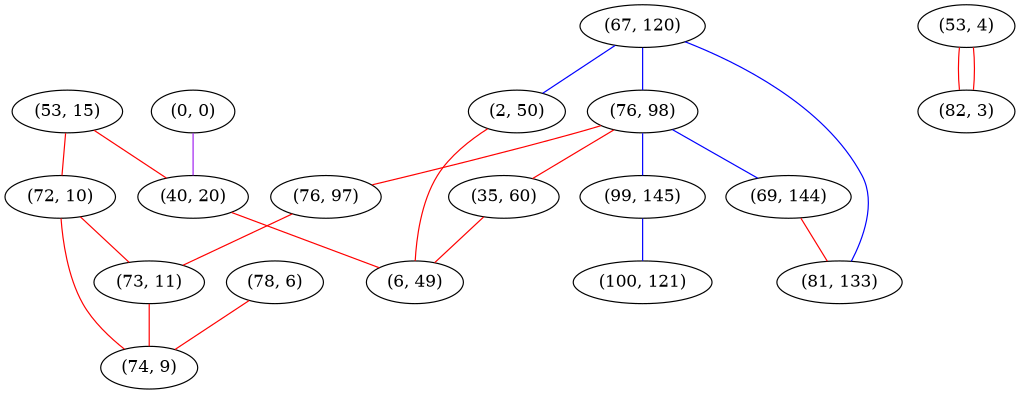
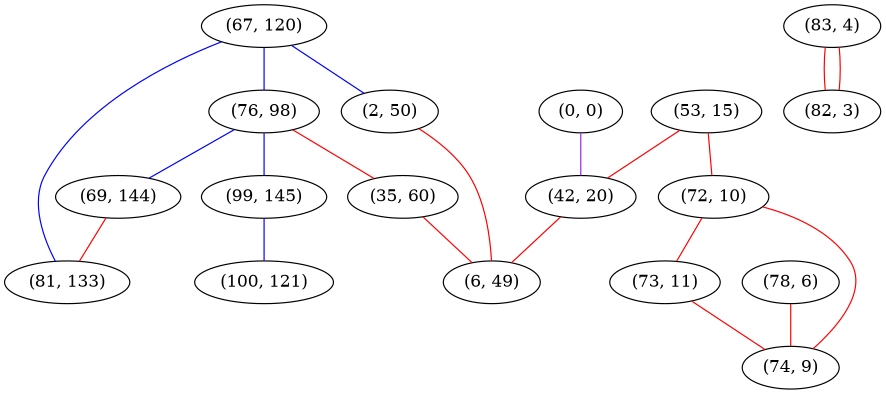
node "(53, 4)": label "(53, 4)" -> "(83, 4)"
node "(40, 20)": label "(40, 20)" -> "(42, 20)"
node "(76, 97)": removed
